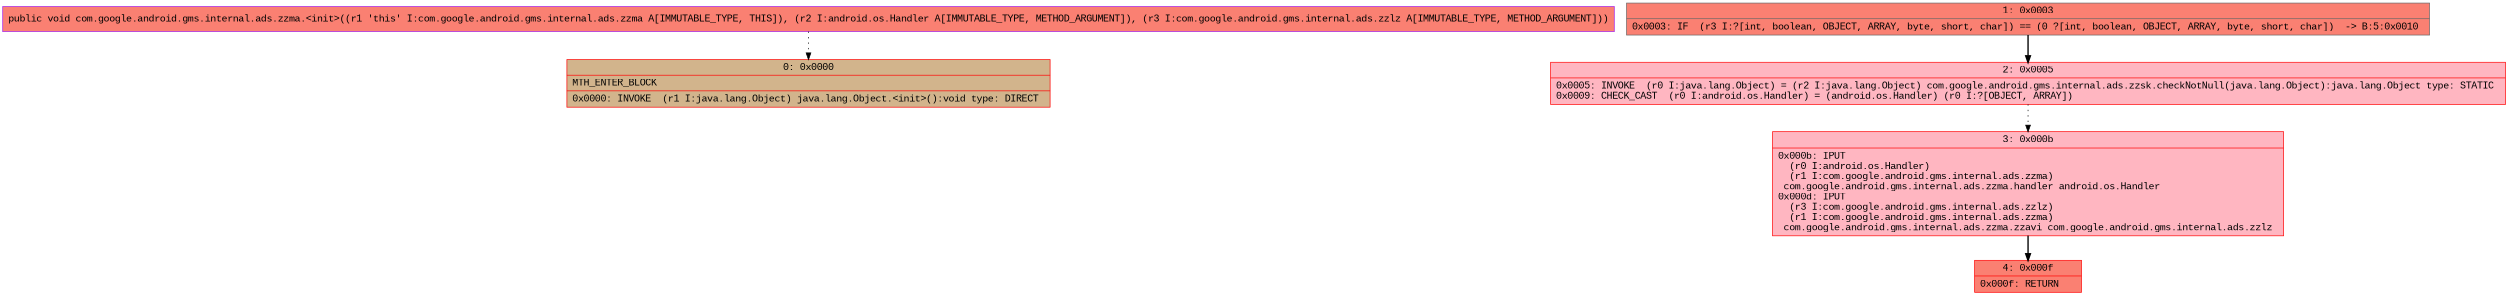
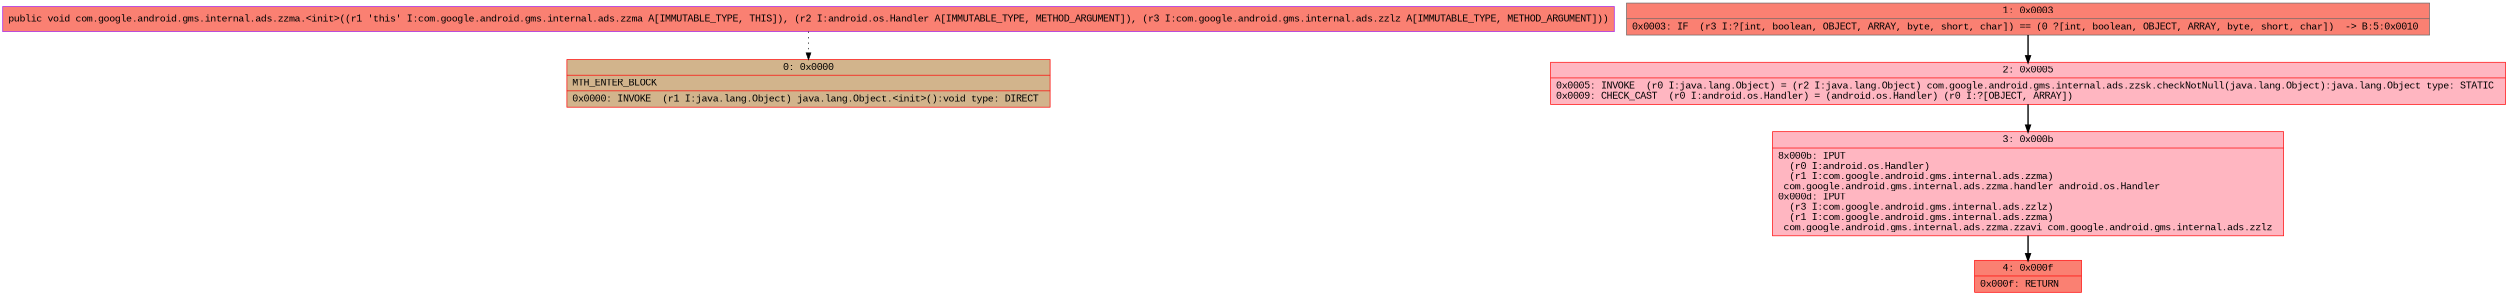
edge "2: 0x0005" -> "3: 0x000b": style dotted -> bold
node "3: 0x000b": text "0x000b: IPUT" -> "8x000b: IPUT"
